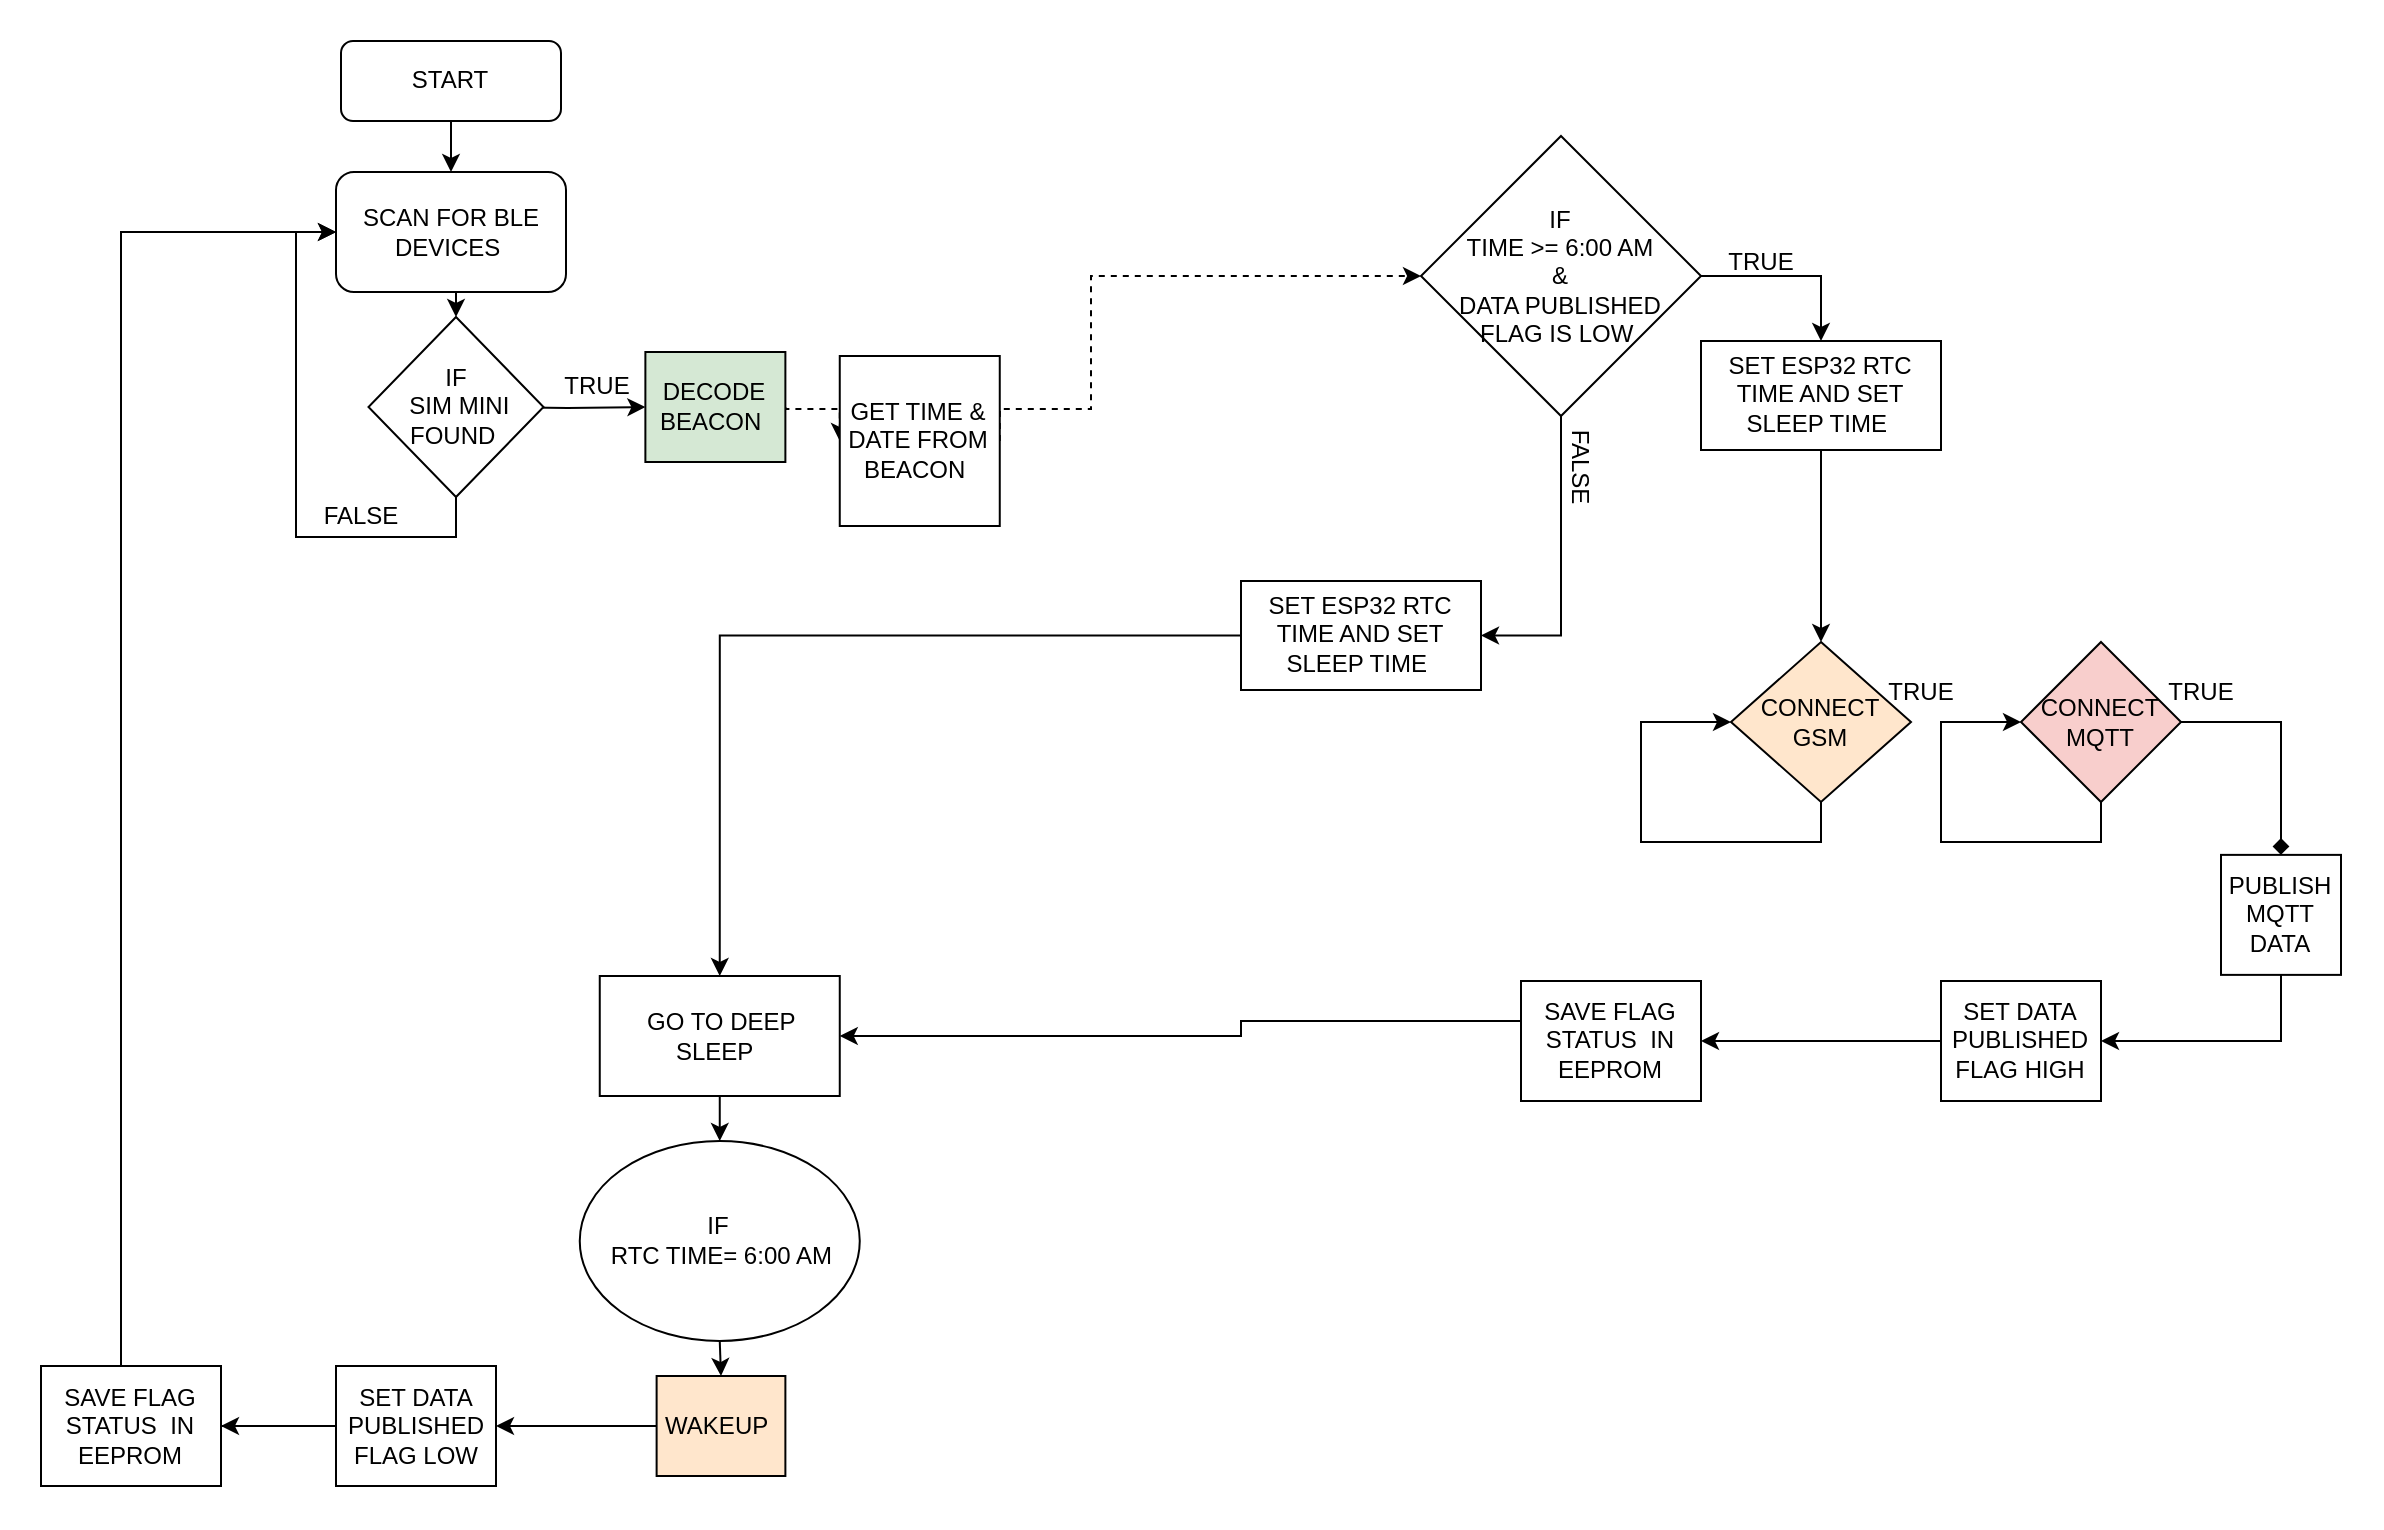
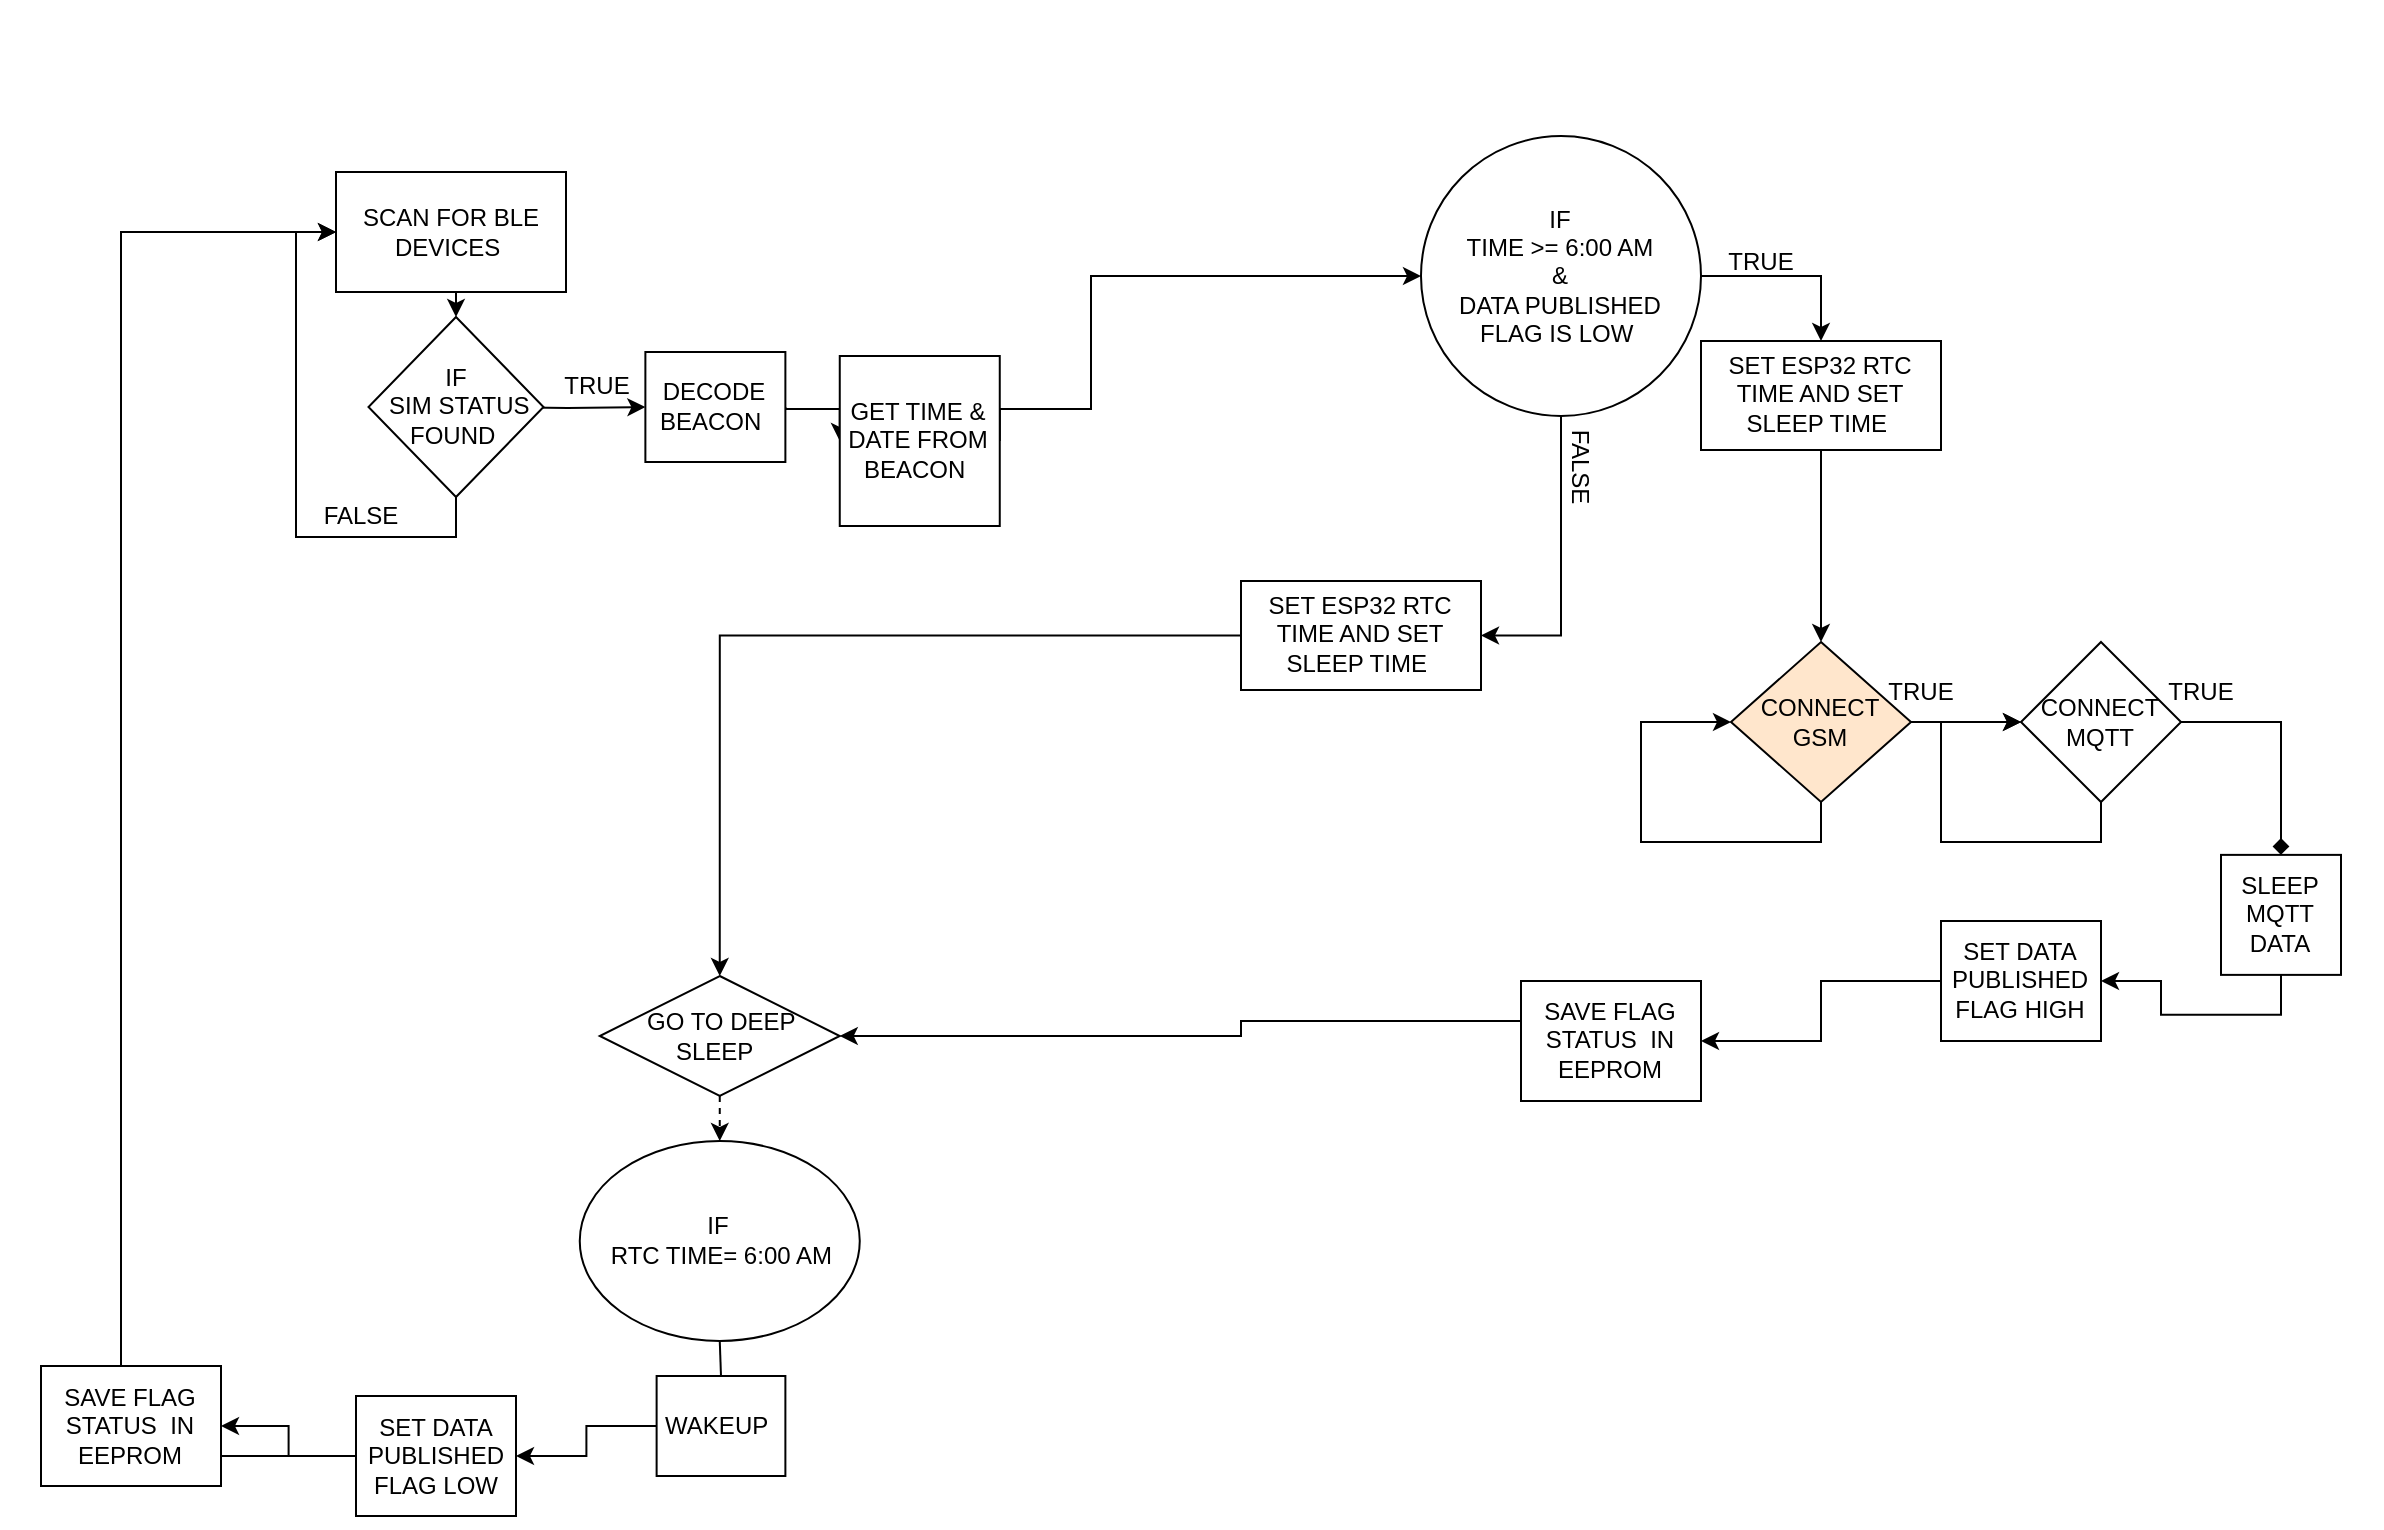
node "START": removed
edge "START" -> "SCAN FOR BLE DEVICES": removed
node "SCAN FOR BLE DEVICES": shape rounded rectangle -> rectangle
edge "GET TIME & DATE FROM BEACON" -> "IF TIME >= 6:00 AM & DATA PUBLISHED FLAG IS LOW": style dashed -> solid
node "IF TIME >= 6:00 AM & DATA PUBLISHED FLAG IS LOW": shape diamond -> ellipse
node "IF SIM MINI FOUND": label "IF SIM MINI FOUND" -> "IF SIM STATUS FOUND"
node "DECODE BEACON": fillcolor #d5e8d4 -> #ffffff
edge "DECODE BEACON" -> "GET TIME & DATE FROM BEACON": style dashed -> solid
edge "CONNECT GSM" -> "CONNECT MQTT": added
node "CONNECT MQTT": fillcolor #f8cecc -> #ffffff
node "PUBLISH MQTT DATA": label "PUBLISH MQTT DATA" -> "SLEEP MQTT DATA"
node "GO TO DEEP SLEEP": shape rectangle -> diamond
node "SET DATA PUBLISHED FLAG HIGH": moved (2021, 1041) -> (2021, 981)
edge "GO TO DEEP SLEEP" -> "IF RTC TIME= 6:00 AM": style solid -> dashed
edge "IF RTC TIME= 6:00 AM" -> "WAKEUP": arrowhead classic -> none
node "SET DATA PUBLISHED FLAG LOW": moved (416, 1426) -> (436, 1456)
node "WAKEUP": fillcolor #ffe6cc -> #ffffff
